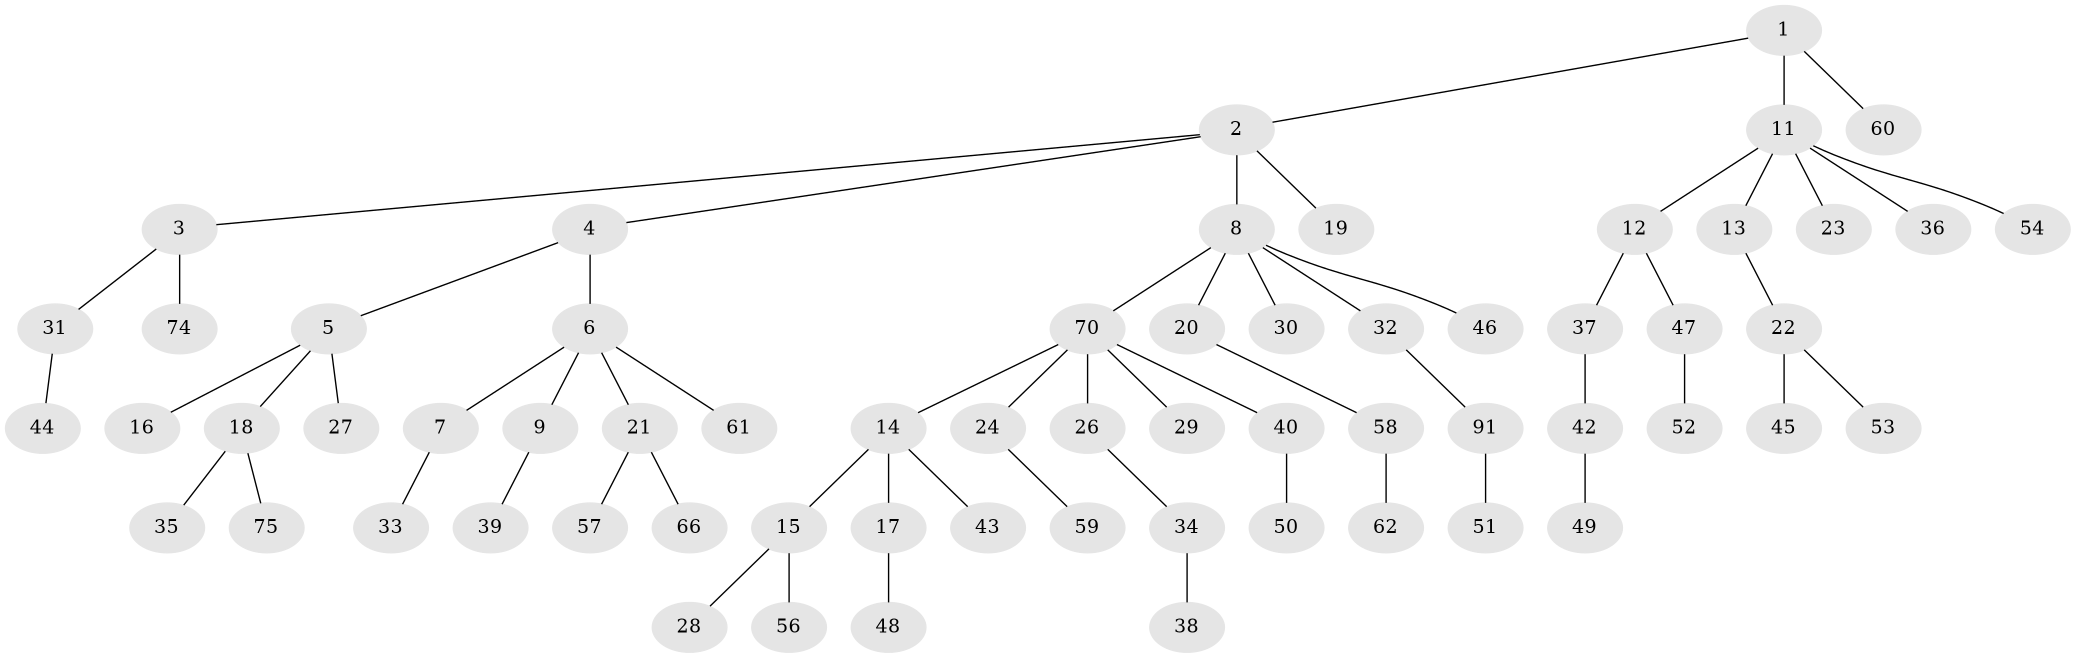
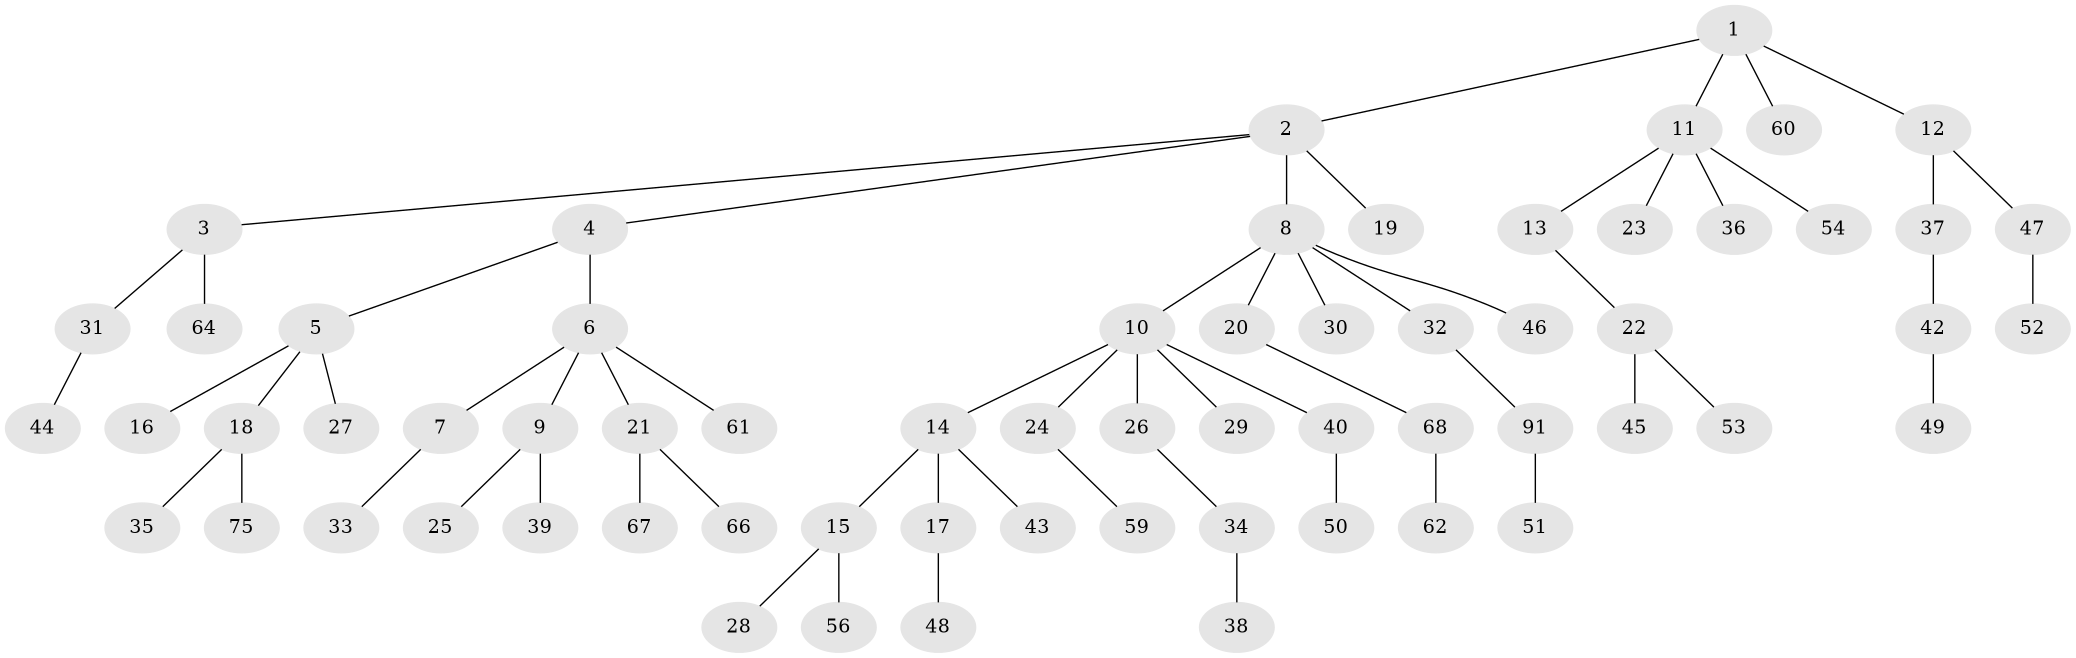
edge "11" -- "12": now "1" -- "12"
node "74": label "74" -> "64"
node "70": label "70" -> "10"
node "58": label "58" -> "68"
node "25": added
node "57": label "57" -> "67"
